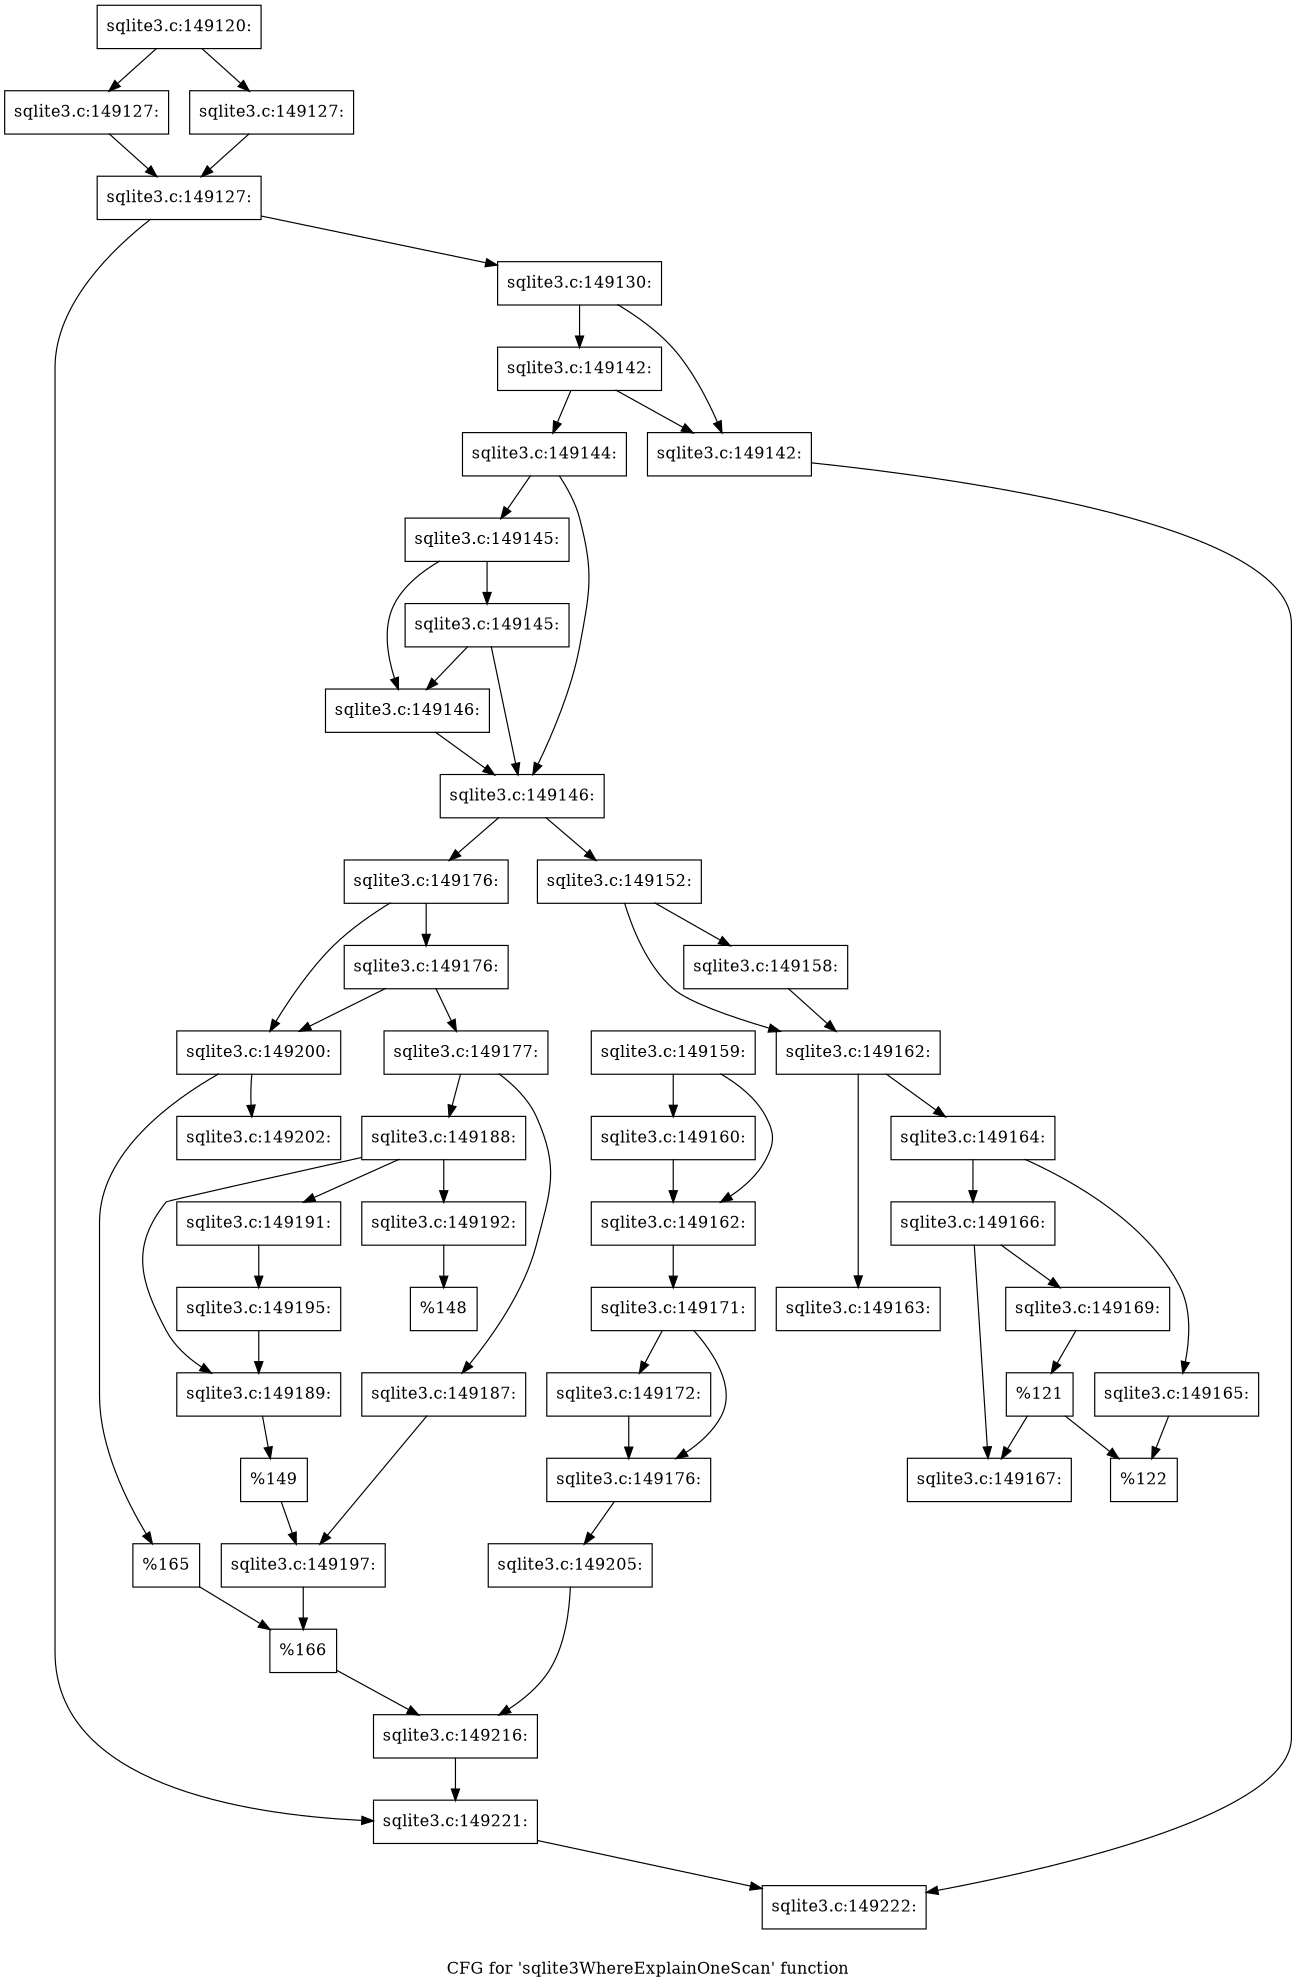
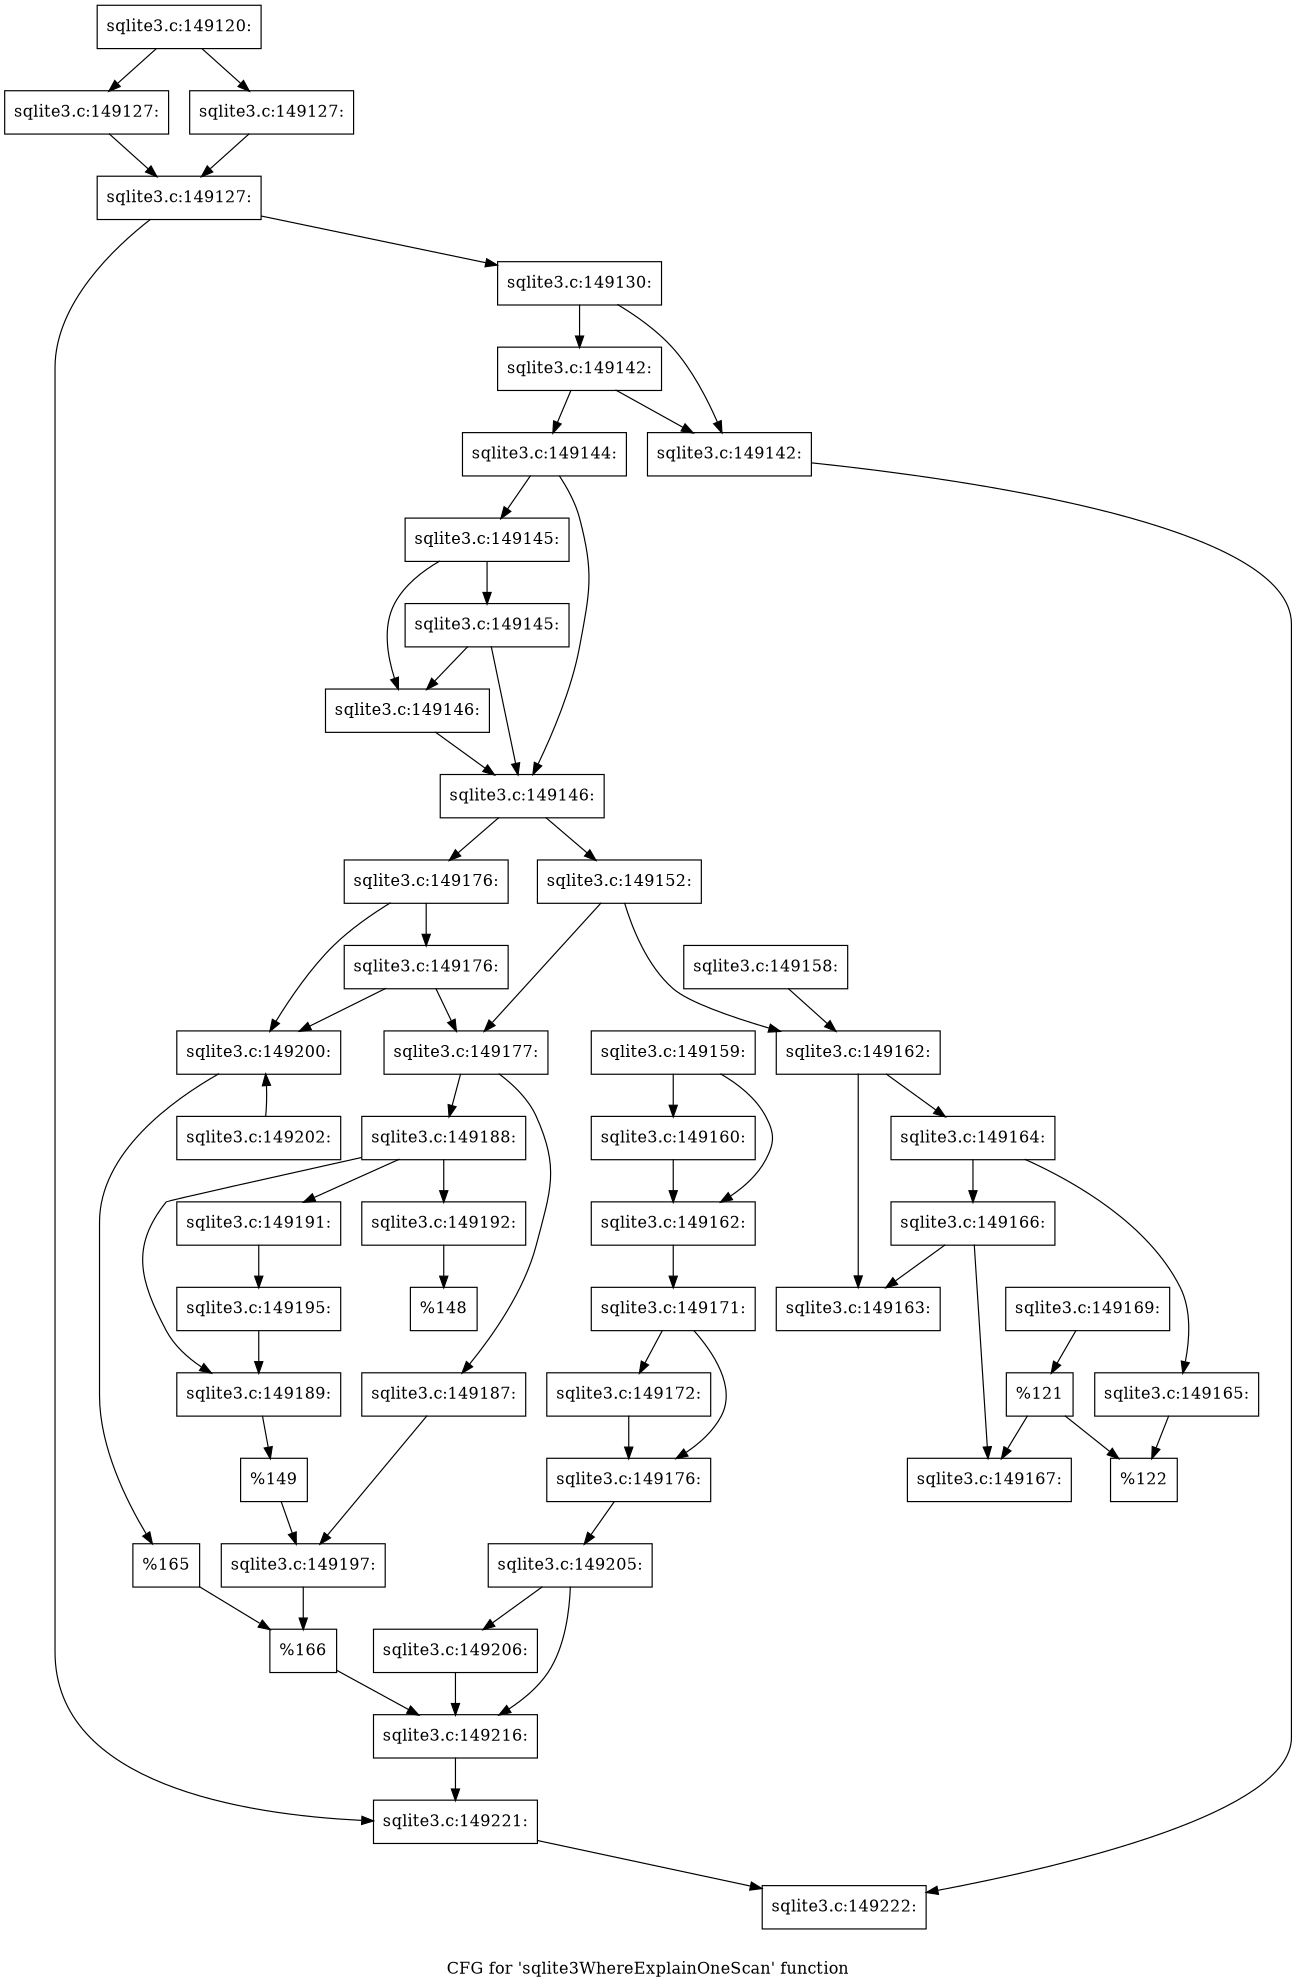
edge "sqlite3.c:149152:" -> "sqlite3.c:149158:": now "sqlite3.c:149152:" -> "sqlite3.c:149177:"
edge "sqlite3.c:149200:" -> "sqlite3.c:149202:": reversed
edge "sqlite3.c:149166:" -> "sqlite3.c:149169:": now "sqlite3.c:149166:" -> "sqlite3.c:149163:"
node "sqlite3.c:149206:": added
